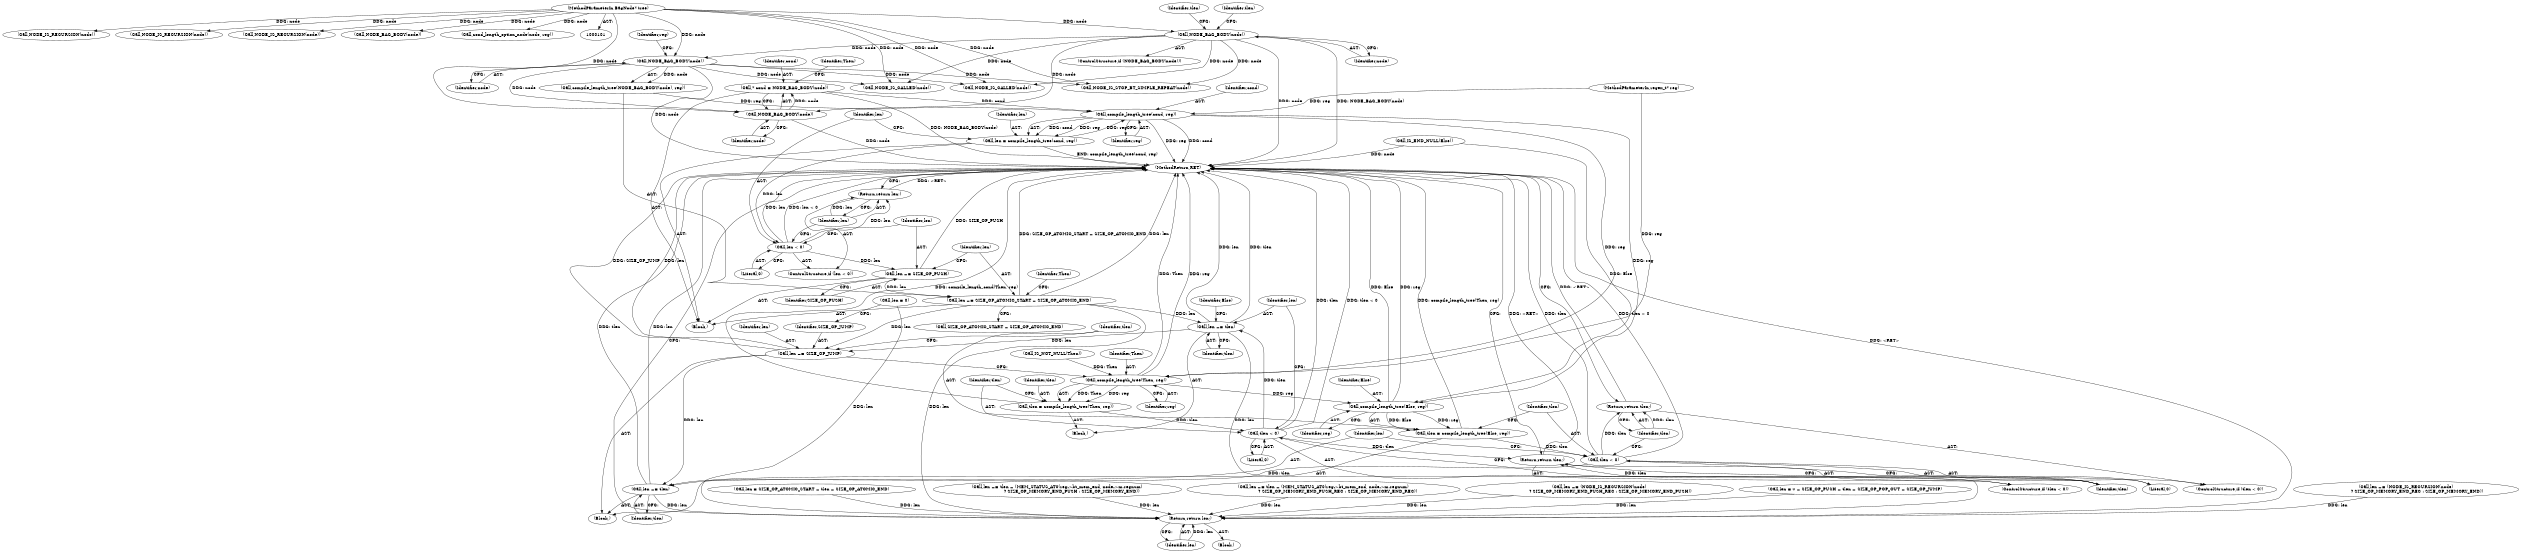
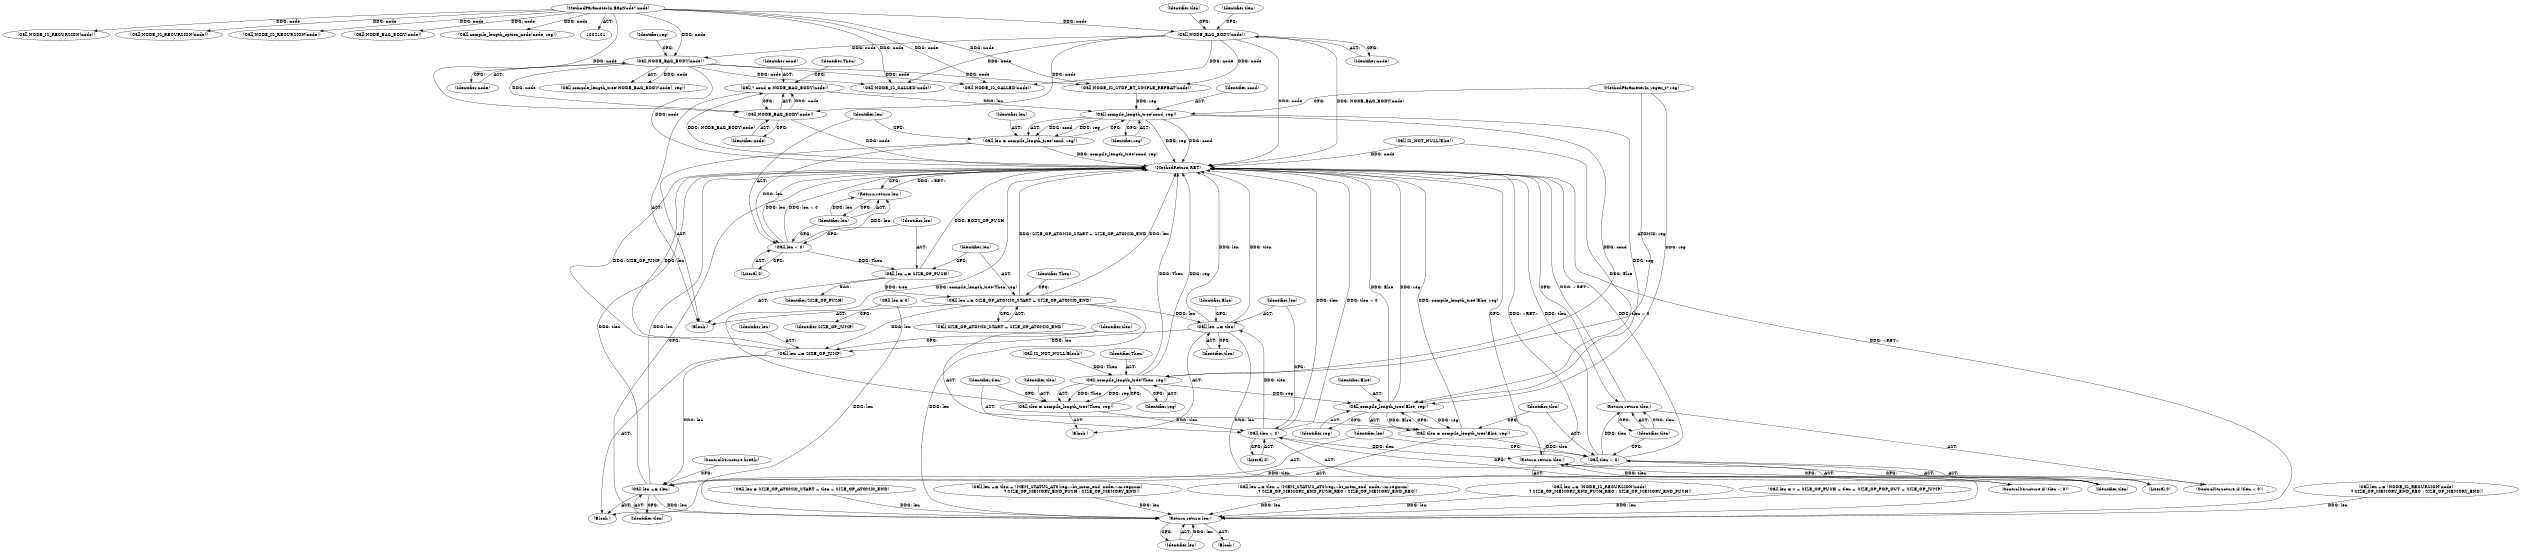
node "(MethodParameterIn,BagNode* tree)": label "(MethodParameterIn,BagNode* tree)" -> "(MethodParameterIn,BagNode* node)"
node "(Call,cond_length_option_node(node, reg))": label "(Call,cond_length_option_node(node, reg))" -> "(Call,compile_length_option_node(node, reg))"
node "1000101": label "1000101" -> "1004101"
node "(ControlStructure,if (NODE_BAG_BODY(node)))": removed
edge "(Call,* cond = NODE_BAG_BODY(node))" -> "(Call,compile_length_tree(cond, reg))": label "DDG: cond" -> "DDG: len"
edge "(MethodParameterIn,regex_t* reg)" -> "(Call,compile_length_tree(cond, reg))": label "DDG: reg" -> "CFG: "
edge "(Call,compile_length_tree(NODE_BAG_BODY(node), reg))" -> "(Call,compile_length_tree(cond, reg))": now "(Call,NODE_IS_STOP_BT_SIMPLE_REPEAT(node))" -> "(Call,compile_length_tree(cond, reg))"
edge "(Call,len = compile_length_tree(cond, reg))" -> "(Call,compile_length_tree(cond, reg))": label "DDG: reg" -> "CFG: "
node "(Call,IS_END_NULL(Else))": label "(Call,IS_END_NULL(Else))" -> "(Call,IS_NOT_NULL(Else))"
edge "(Call,* cond = NODE_BAG_BODY(node))" -> "(MethodReturn,RET)": reversed
edge "(Call,len = compile_length_tree(cond, reg))" -> "(MethodReturn,RET)": label "END: compile_length_tree(cond, reg)" -> "DDG: compile_length_tree(cond, reg)"
edge "(Call,len += SIZE_OP_PUSH)" -> "(MethodReturn,RET)": label "DDG: SIZE_OP_PUSH" -> "DDG: BODY_OP_PUSH"
edge "(MethodParameterIn,regex_t* reg)" -> "(Call,compile_length_tree(Then, reg))": label "DDG: reg" -> "ATOMIC: reg"
edge "(Call,compile_length_tree(cond, reg))" -> "(Call,compile_length_tree(Then, reg))": label "DDG: reg" -> "DDG: cond"
edge "(Call,len < 0)" -> "(Call,len += SIZE_OP_PUSH)": label "DDG: len" -> "DDG: Then"
node "(ControlStructure,if (len < 0))": removed
edge "(Call,compile_length_tree(NODE_BAG_BODY(node), reg))" -> "(Call,len += SIZE_OP_ATOMIC_START + SIZE_OP_ATOMIC_END)": now "(Call,SIZE_OP_ATOMIC_START + SIZE_OP_ATOMIC_END)" -> "(Call,len += SIZE_OP_ATOMIC_START + SIZE_OP_ATOMIC_END)"
edge "(Call,len += SIZE_OP_PUSH)" -> "(Identifier,SIZE_OP_PUSH)": label "CFG: " -> "BAG: "
edge "(Identifier,SIZE_OP_PUSH)" -> "(Call,len += SIZE_OP_PUSH)": removed, label "AST:"
edge "(Call,len += SIZE_OP_PUSH)" -> "(Call,len += SIZE_OP_ATOMIC_START + SIZE_OP_ATOMIC_END)": label "DDG: len" -> "DDG: tree"
edge "(Call,tlen = compile_length_tree(Then, reg))" -> "(MethodReturn,RET)": label "DDG: compile_length_cond(Then, reg)" -> "DDG: compile_length_tree(Then, reg)"
edge "(Call,tlen = compile_length_tree(Else, reg))" -> "(MethodReturn,RET)": label "DDG: compile_length_tree(Then, reg)" -> "DDG: compile_length_tree(Else, reg)"
edge "(MethodParameterIn,regex_t* reg)" -> "(Call,compile_length_tree(Else, reg))": added, label "DDG: reg"
edge "(Identifier,SIZE_OP_JUMP)" -> "(Call,len += SIZE_OP_JUMP)": removed, label "AST:"
node "(Call,IS_NOT_NULL(Then))": label "(Call,IS_NOT_NULL(Then))" -> "(Call,IS_NOT_NULL(Block))"
edge "(Call,len += SIZE_OP_JUMP)" -> "(Call,compile_length_tree(Then, reg))": now "(Call,tlen = compile_length_tree(Then, reg))" -> "(Call,compile_length_tree(Then, reg))"
edge "(Call,tlen = compile_length_tree(Else, reg))" -> "(Call,compile_length_tree(Else, reg))": added, label "CFG:"
node "(ControlStructure,break;)": added
